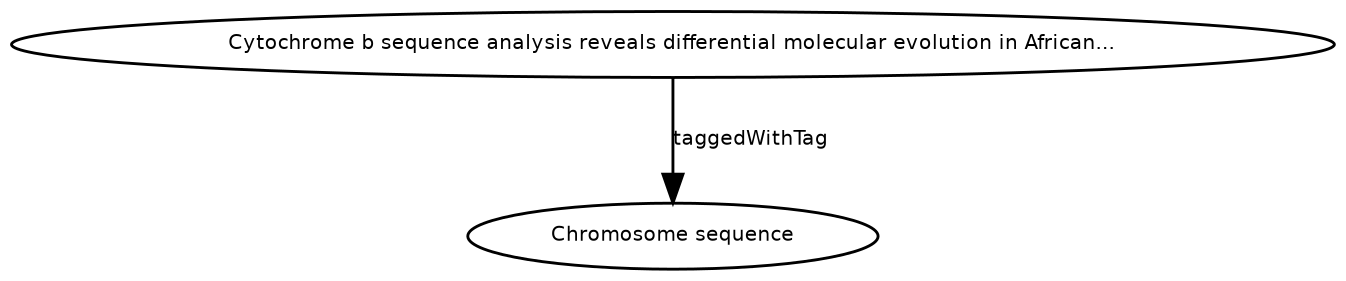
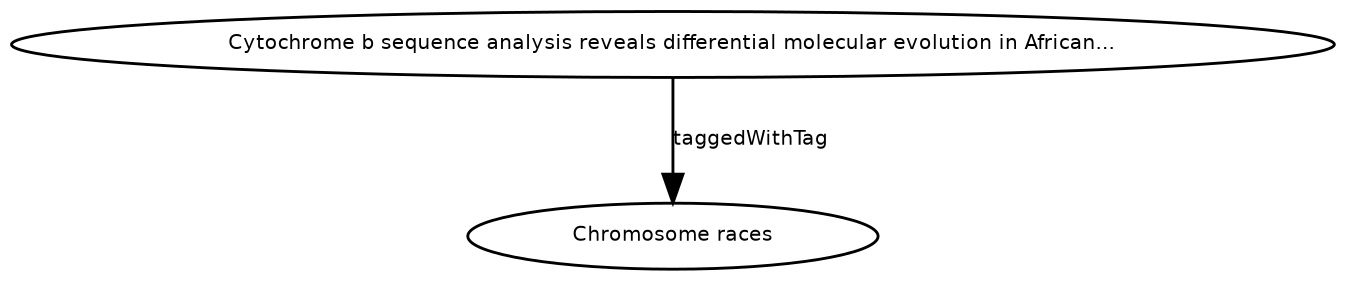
node "Chromosome sequence": label "Chromosome sequence" -> "Chromosome races"
